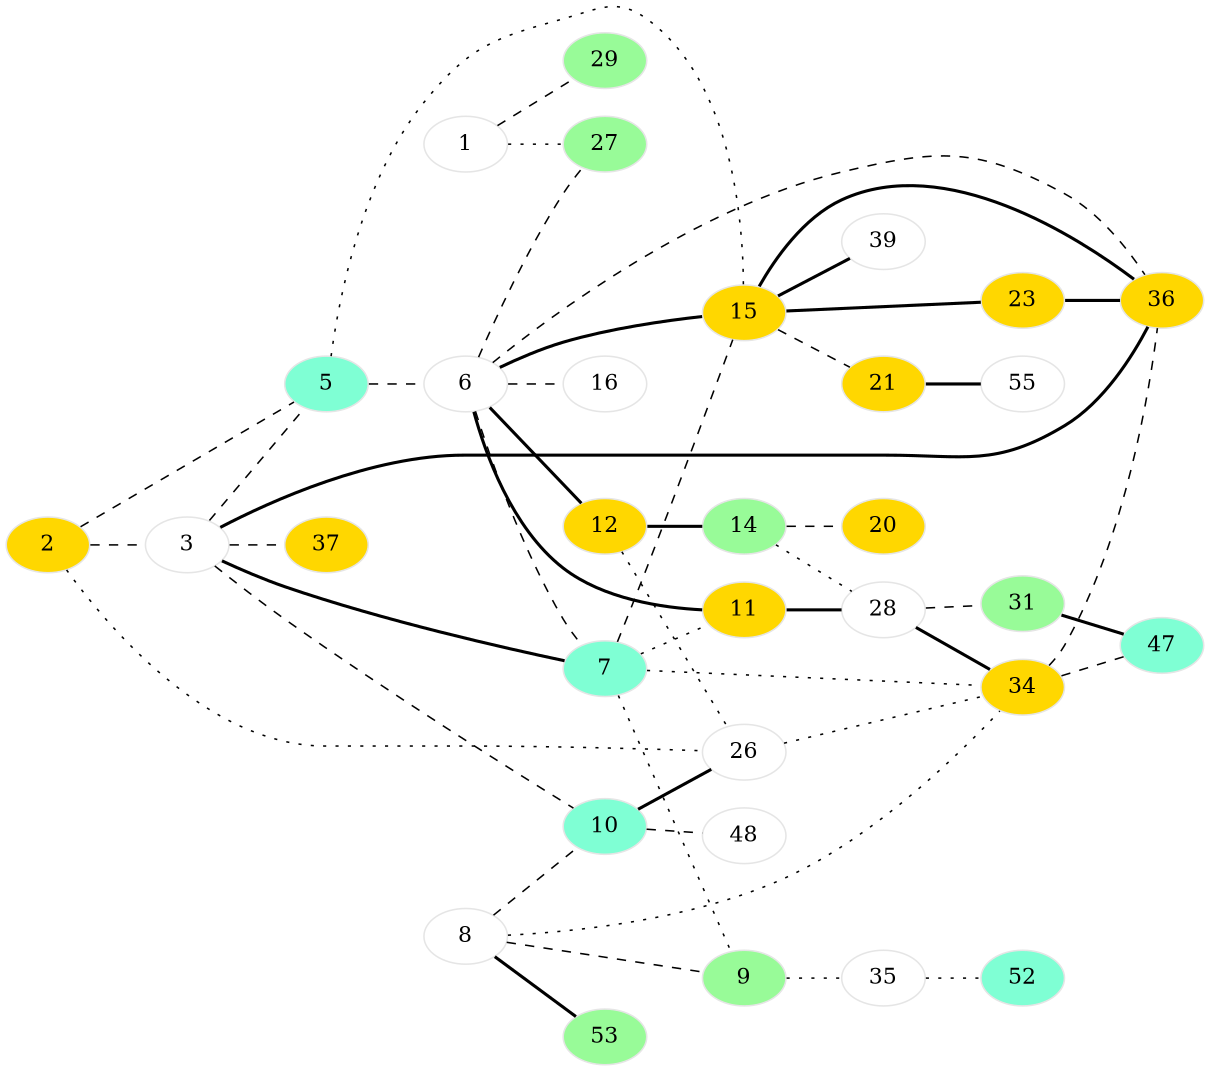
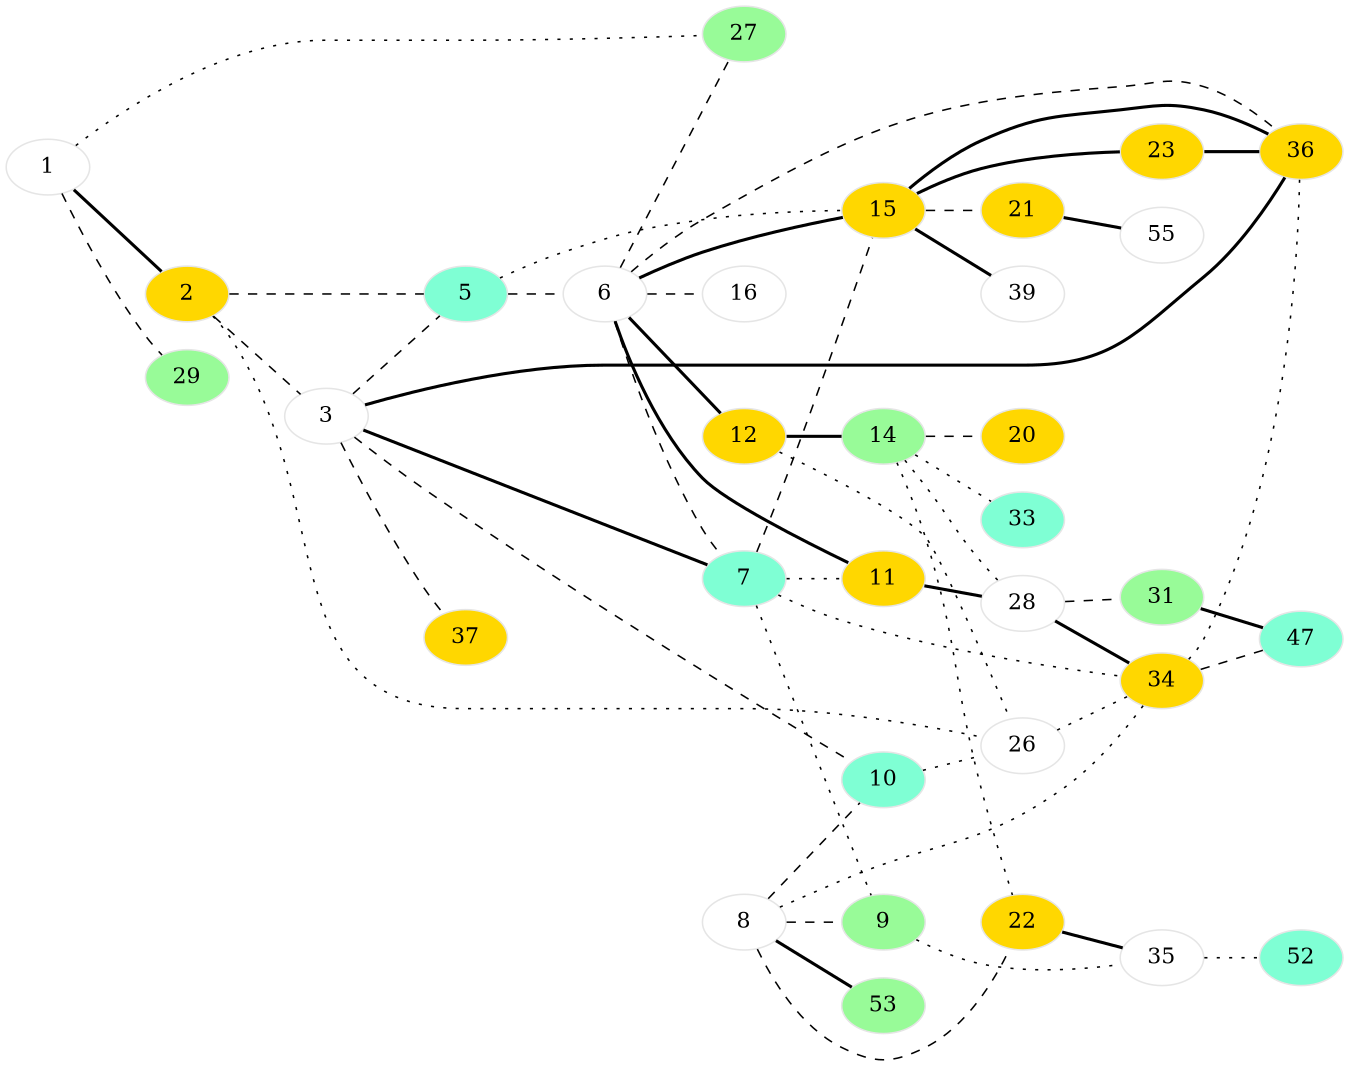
edge "1" -- "2": added
edge "36" -- "34": style dashed -> dotted
node "33": added
edge "26" -- "10": style bold -> dotted
node "48": removed
node "22": added
